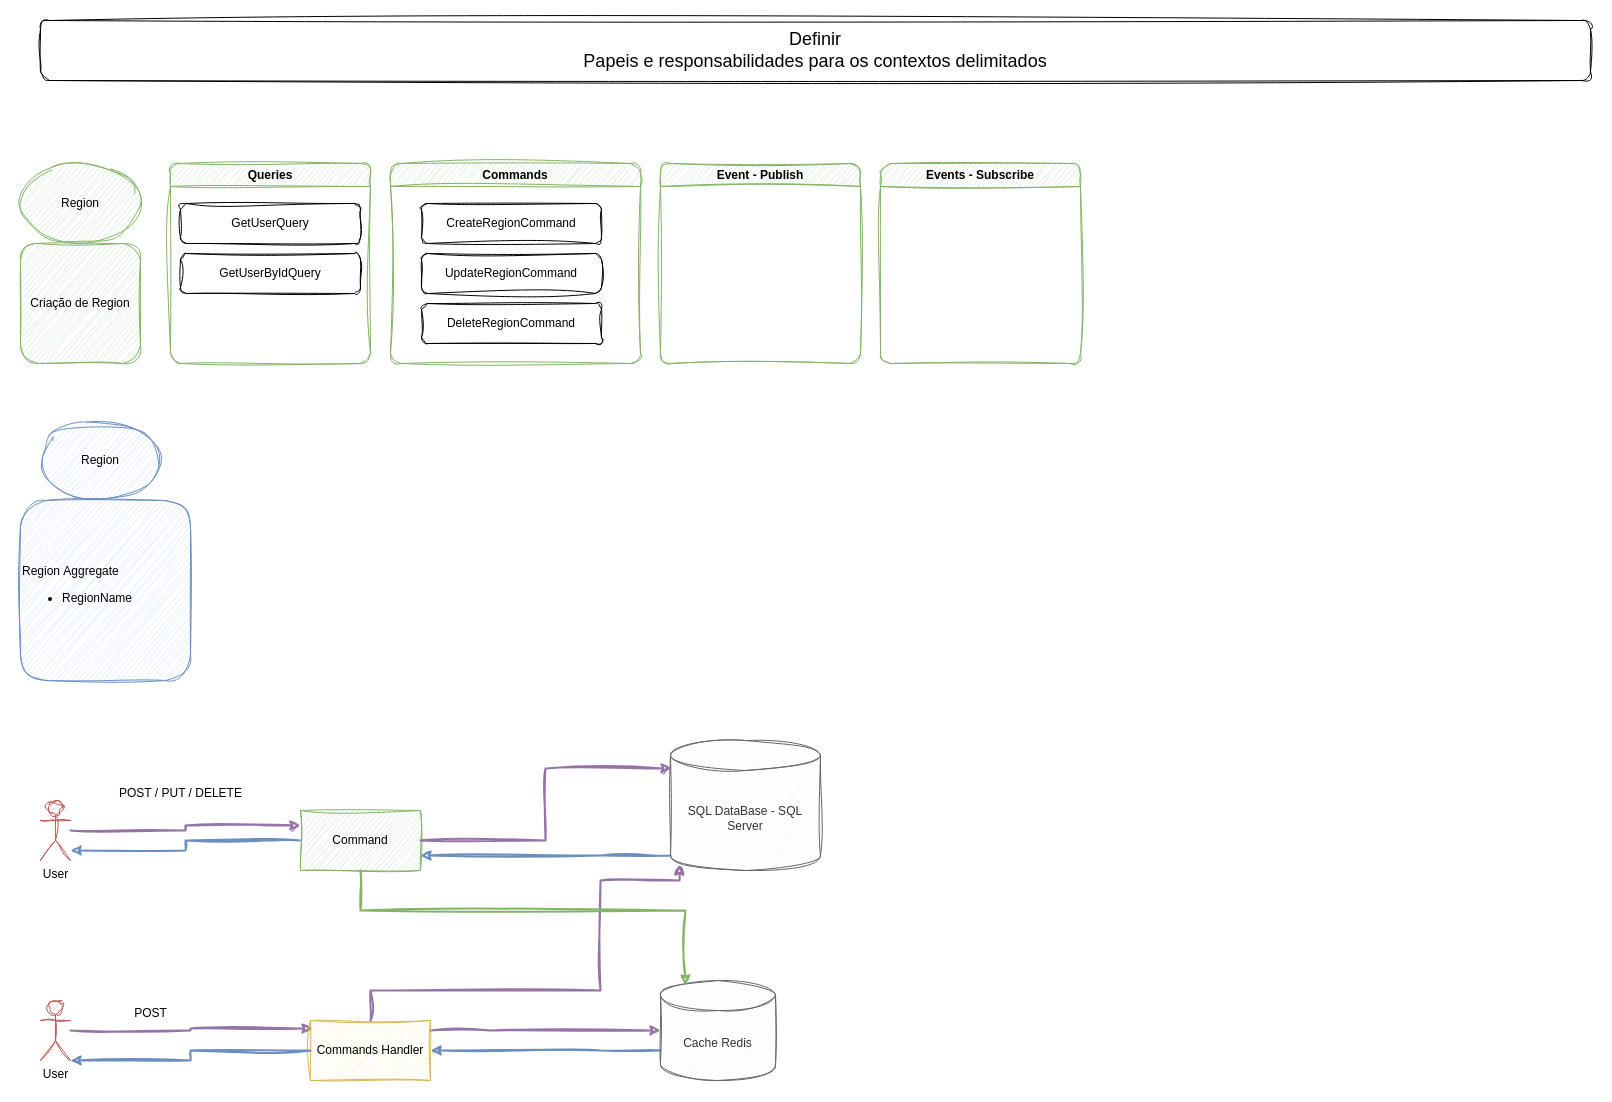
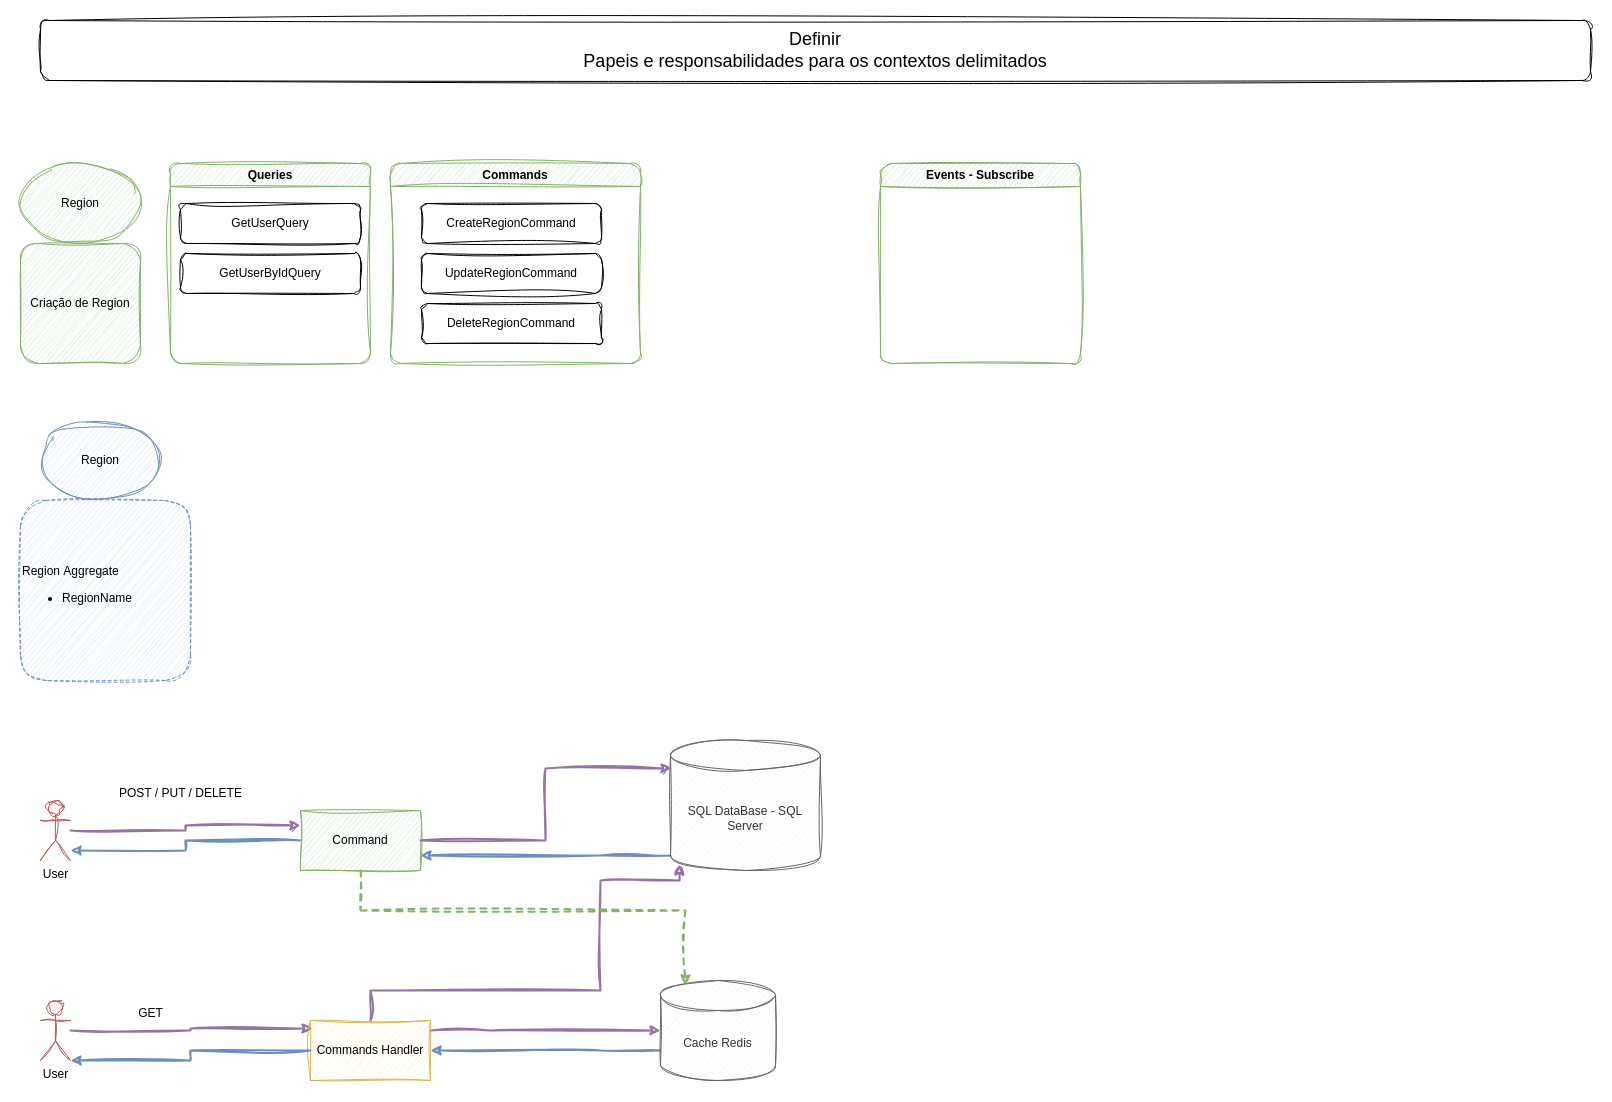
node "Event - Publish": removed
node "Region AggregateRegionName": style solid -> dashed
edge "Command" -> "Cache Redis": style solid -> dashed
node "POST": label "POST" -> "GET"
